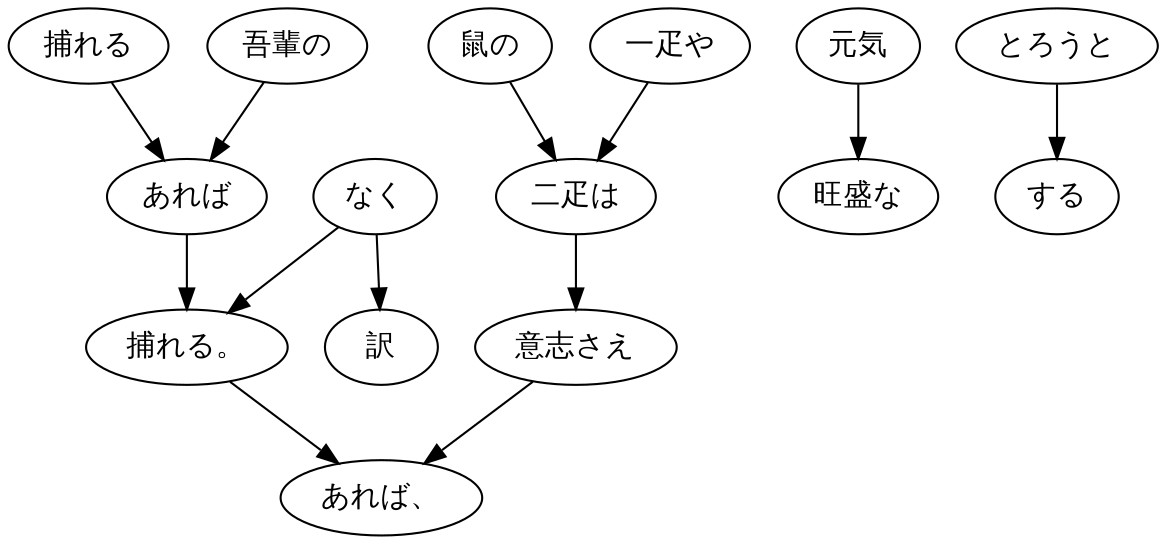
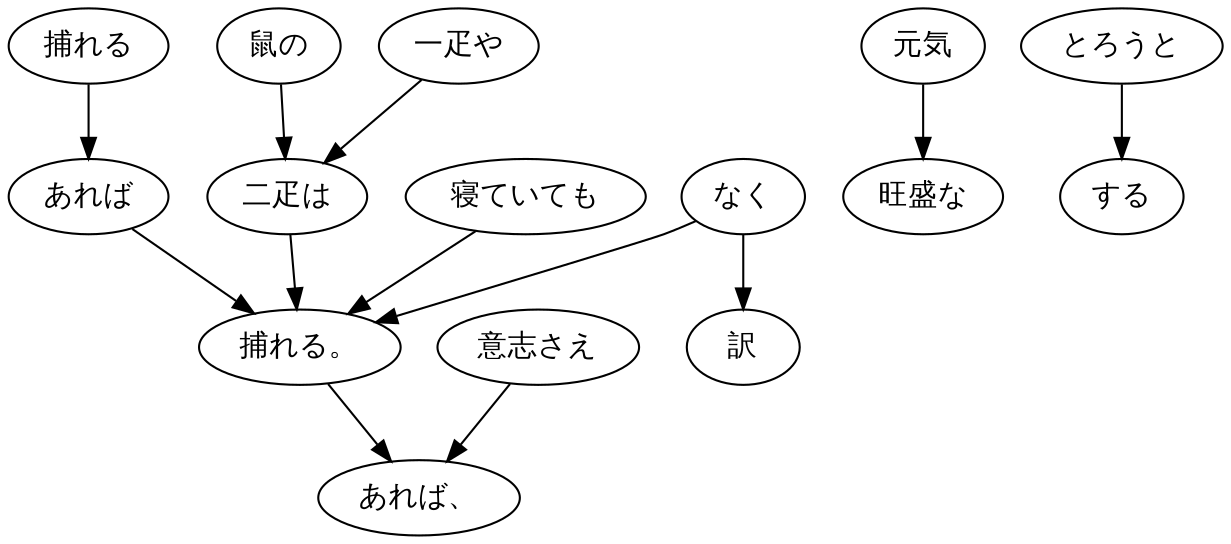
node "吾輩の": removed
node "寝ていても": added
edge "二疋は" -> "意志さえ": now "二疋は" -> "捕れる。"
